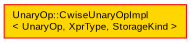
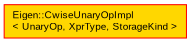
node "UnaryOp::CwiseUnaryOpImpl < UnaryOp, XprType, StorageKind >": label "UnaryOp::CwiseUnaryOpImpl < UnaryOp, XprType, StorageKind >" -> "Eigen::CwiseUnaryOpImpl < UnaryOp, XprType, StorageKind >"
